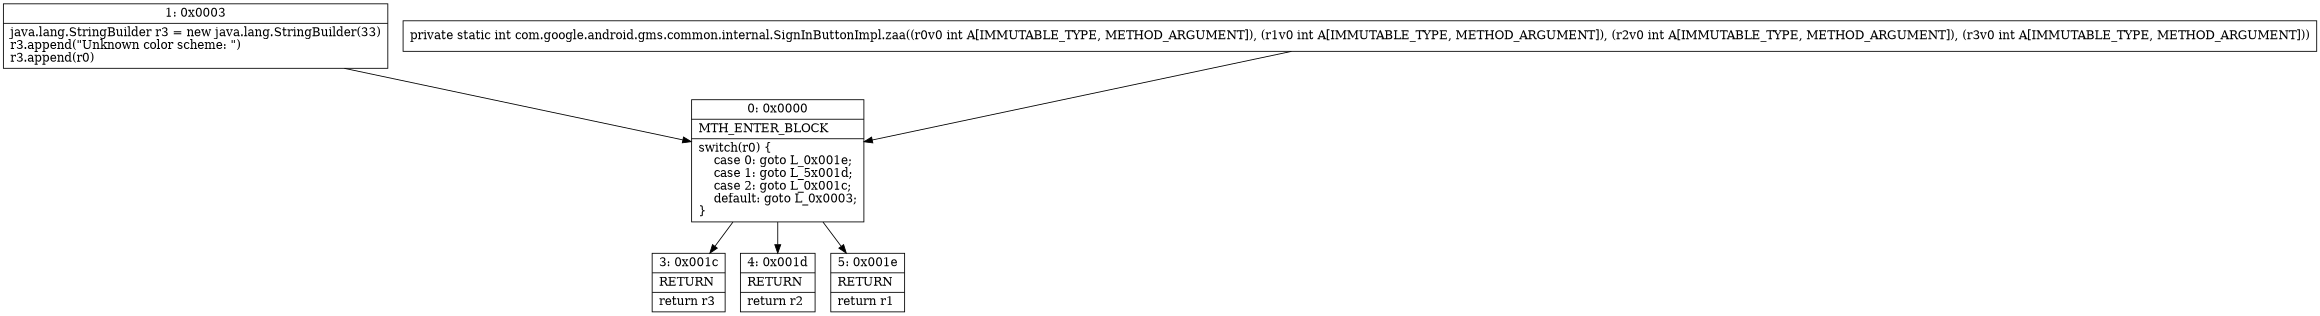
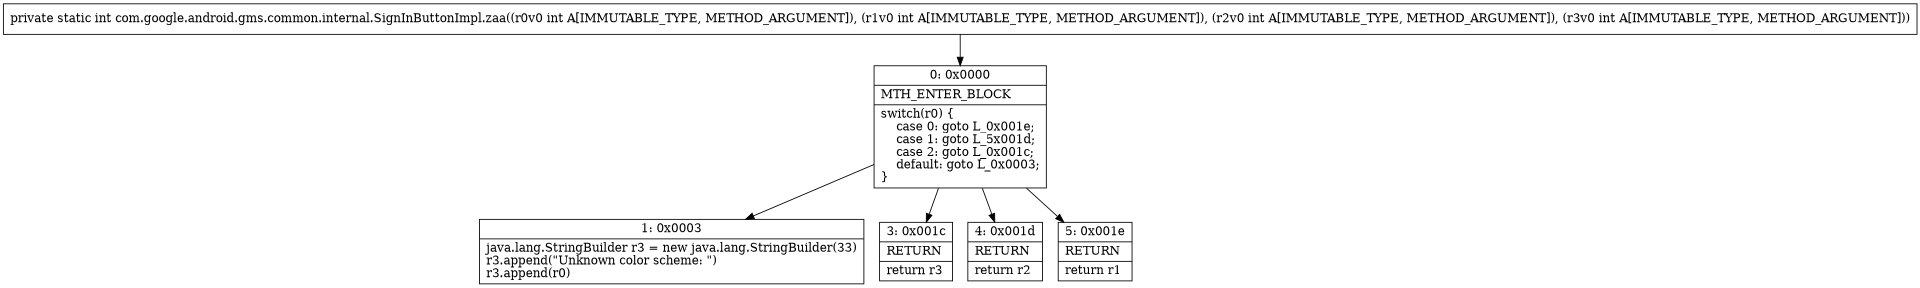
edge "1: 0x0003" -> "0: 0x0000": reversed
